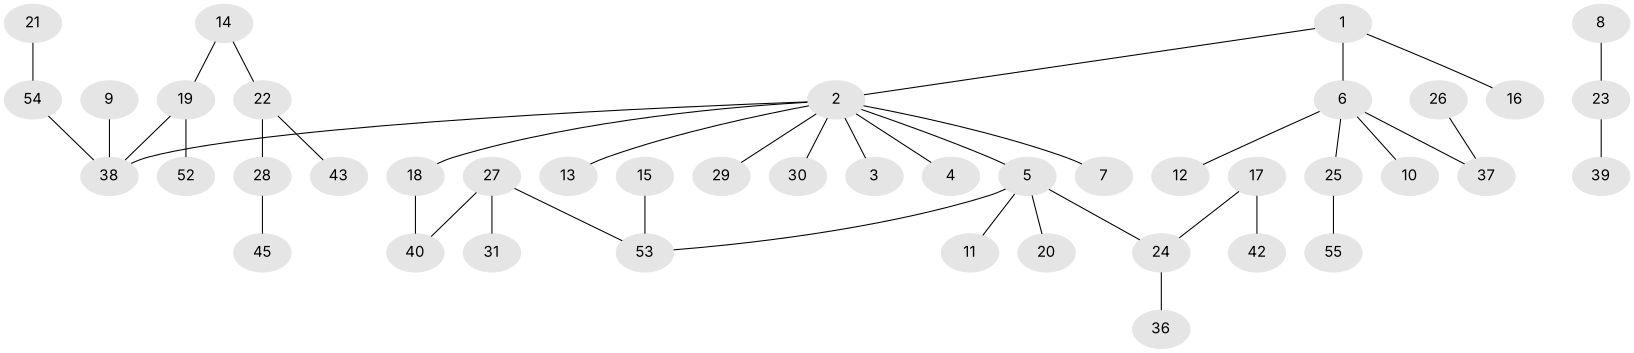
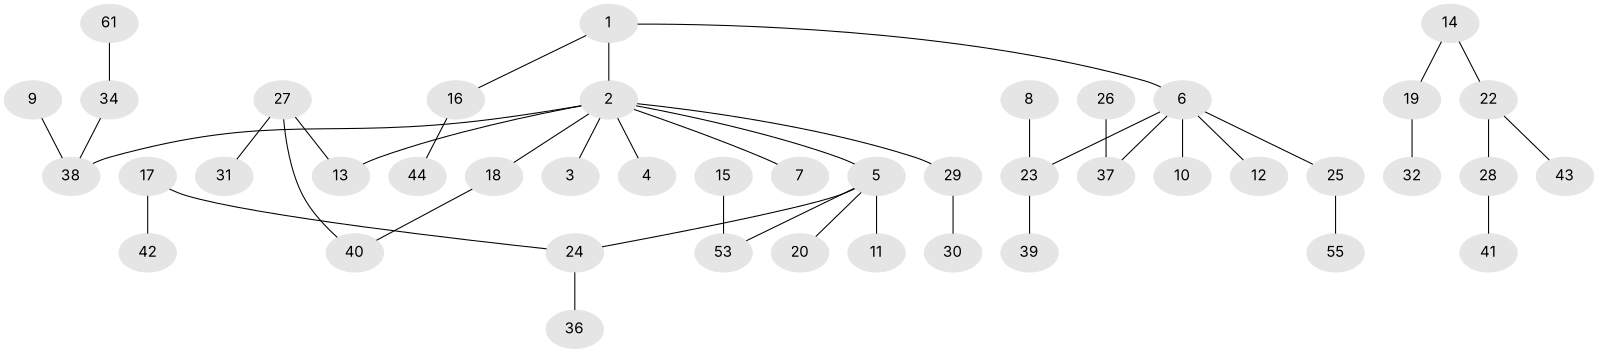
node "21": label "21" -> "61"
node "54": label "54" -> "34"
edge "6" -- "23": added
edge "19" -- "38": removed
edge "2" -- "30": now "29" -- "30"
node "52": label "52" -> "32"
node "44": added
edge "27" -- "53": now "27" -- "13"
node "45": label "45" -> "41"
